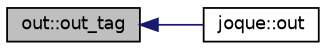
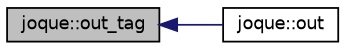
node "out::out_tag": label "out::out_tag" -> "joque::out_tag"
